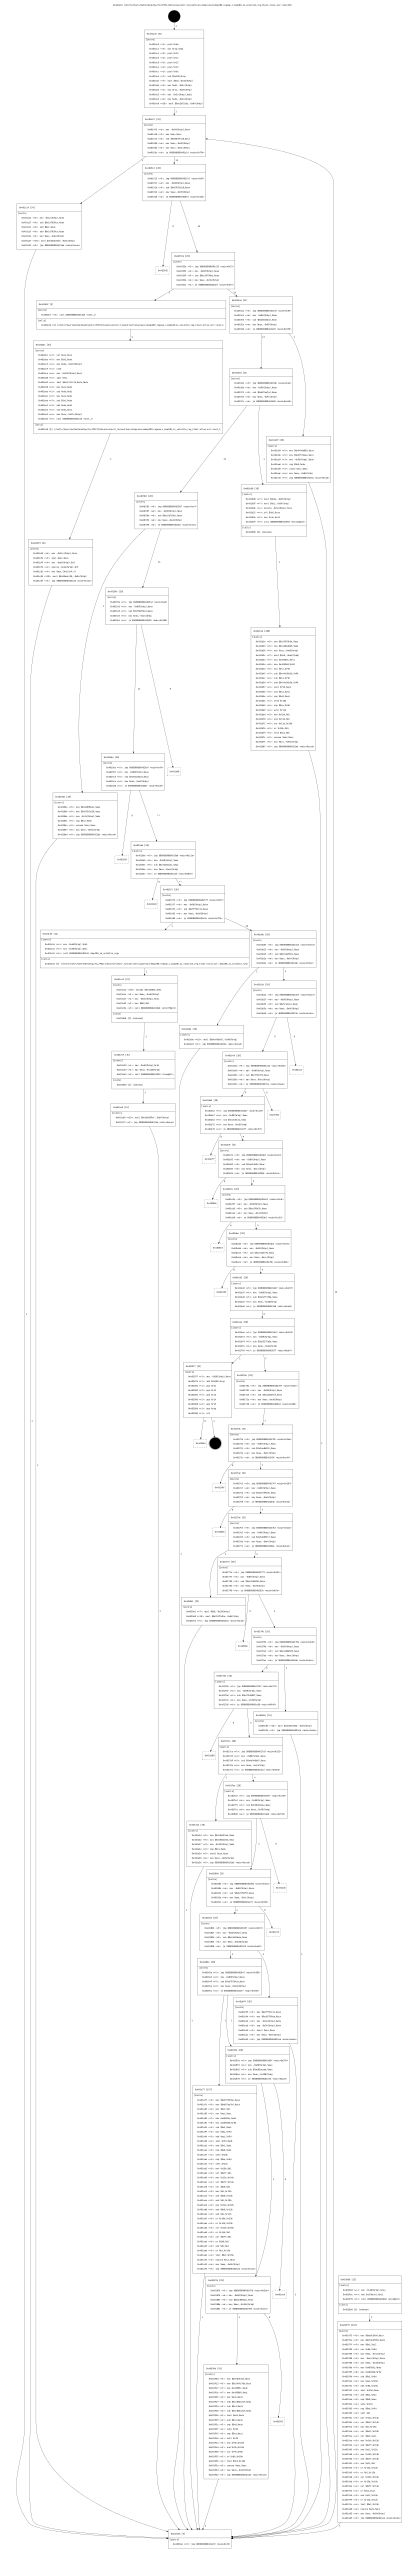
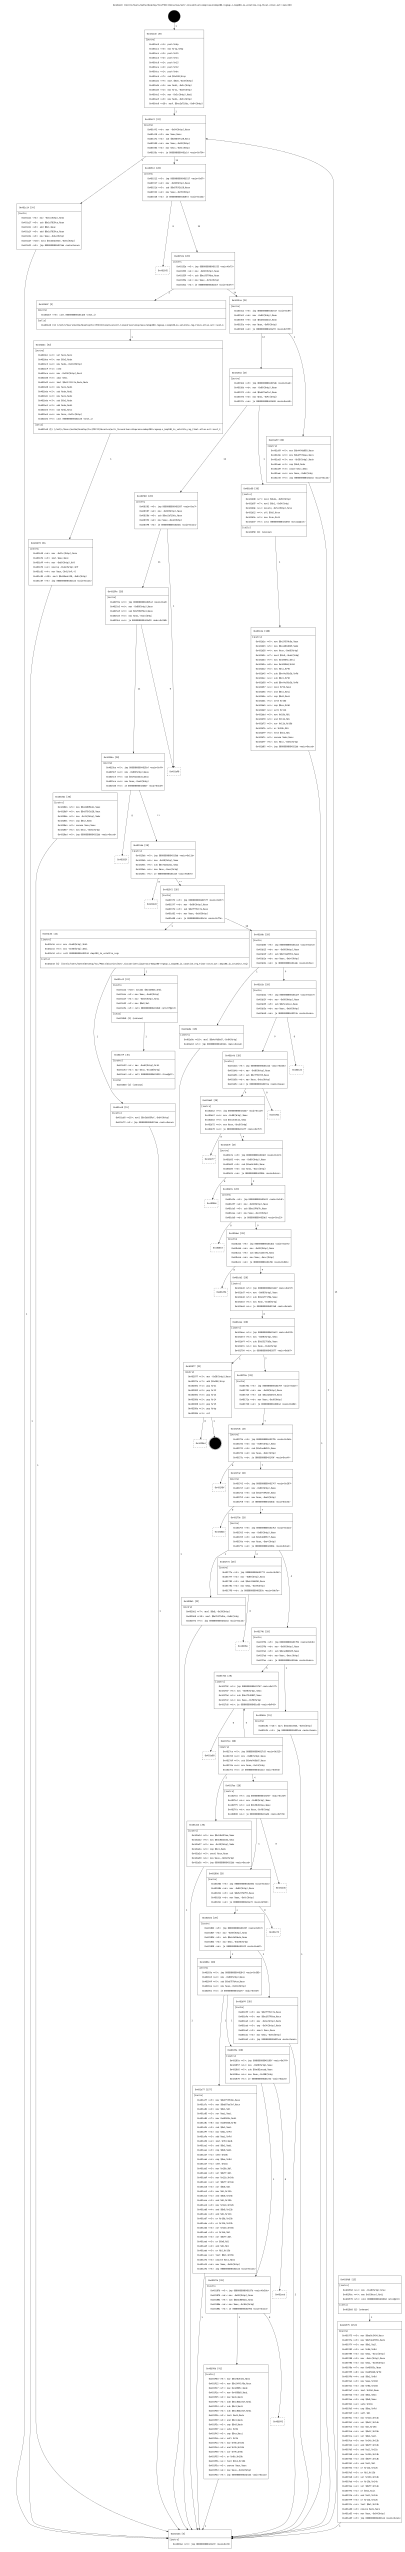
edge "0x401582 [28]" -> "0x4018d4 [30]": now "0x401582 [28]" -> "0x401e90"
edge "0x401c59 [15]" -> "0x401c68 [15]": now "0x401c36 [12]" -> "0x401c68 [15]"
edge "0x40177a [28]" -> "0x401796 [28]": now "0x40175e [28]" -> "0x401796 [28]"
edge "0x4017b2 [28]" -> "0x4017ce [28]": reversed
